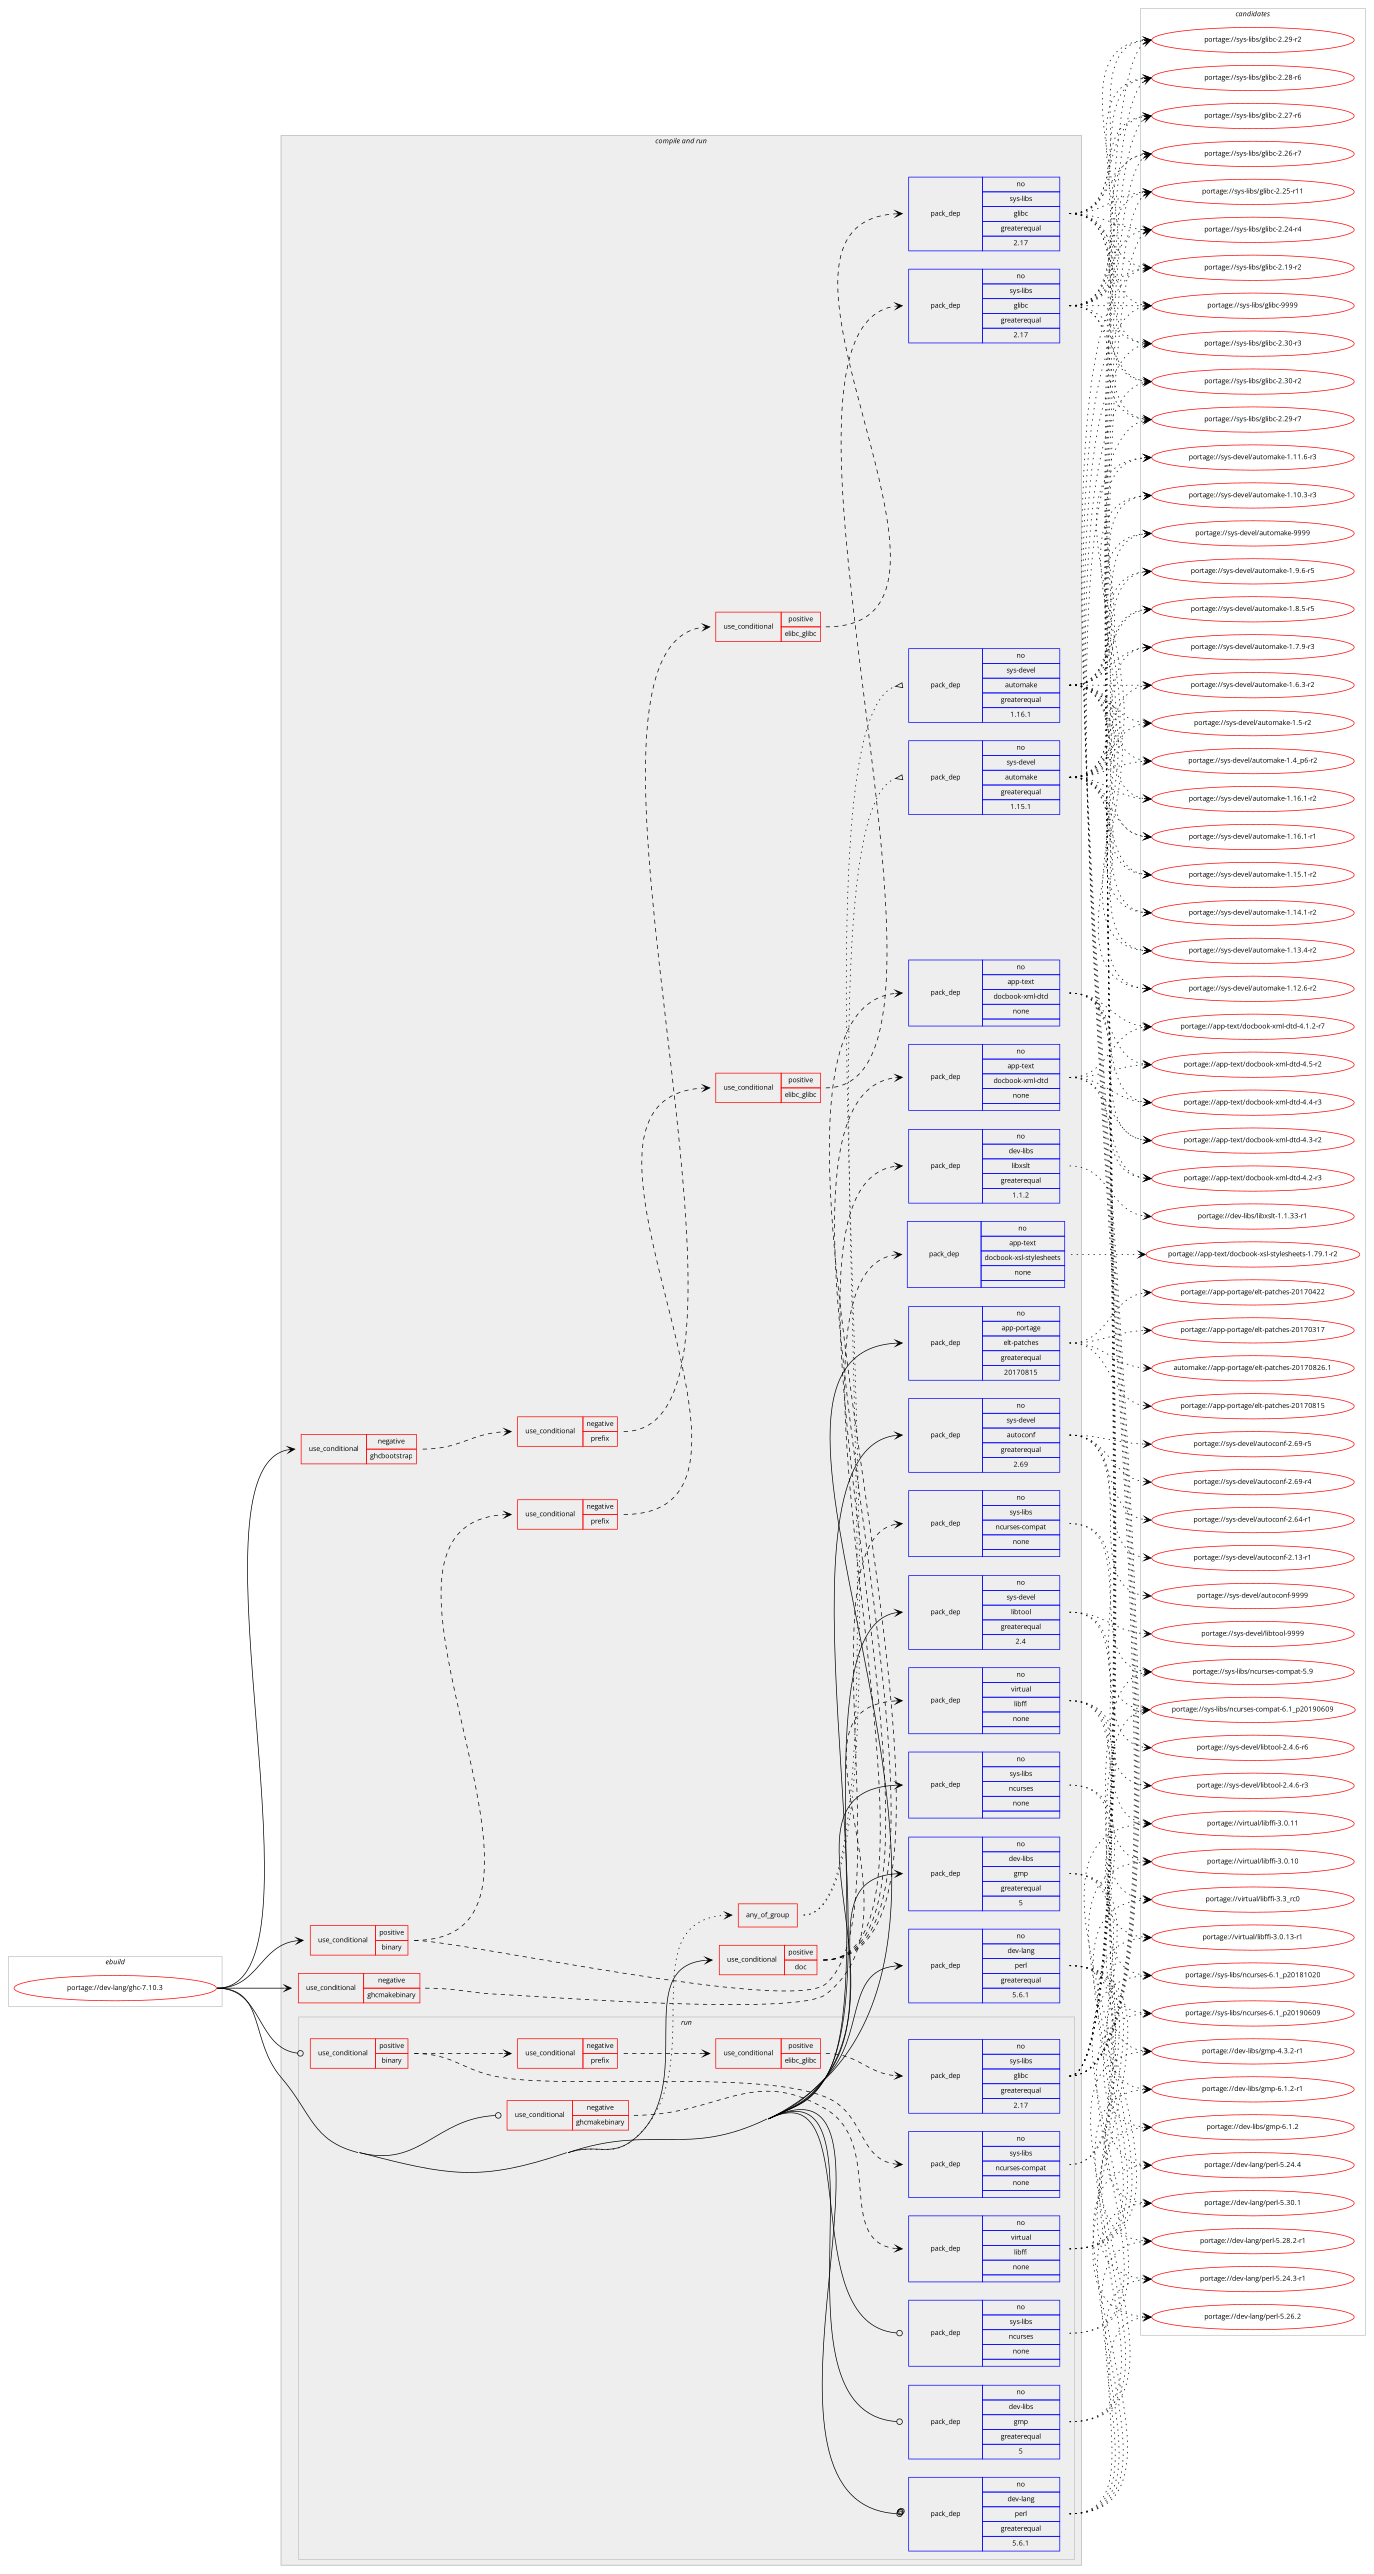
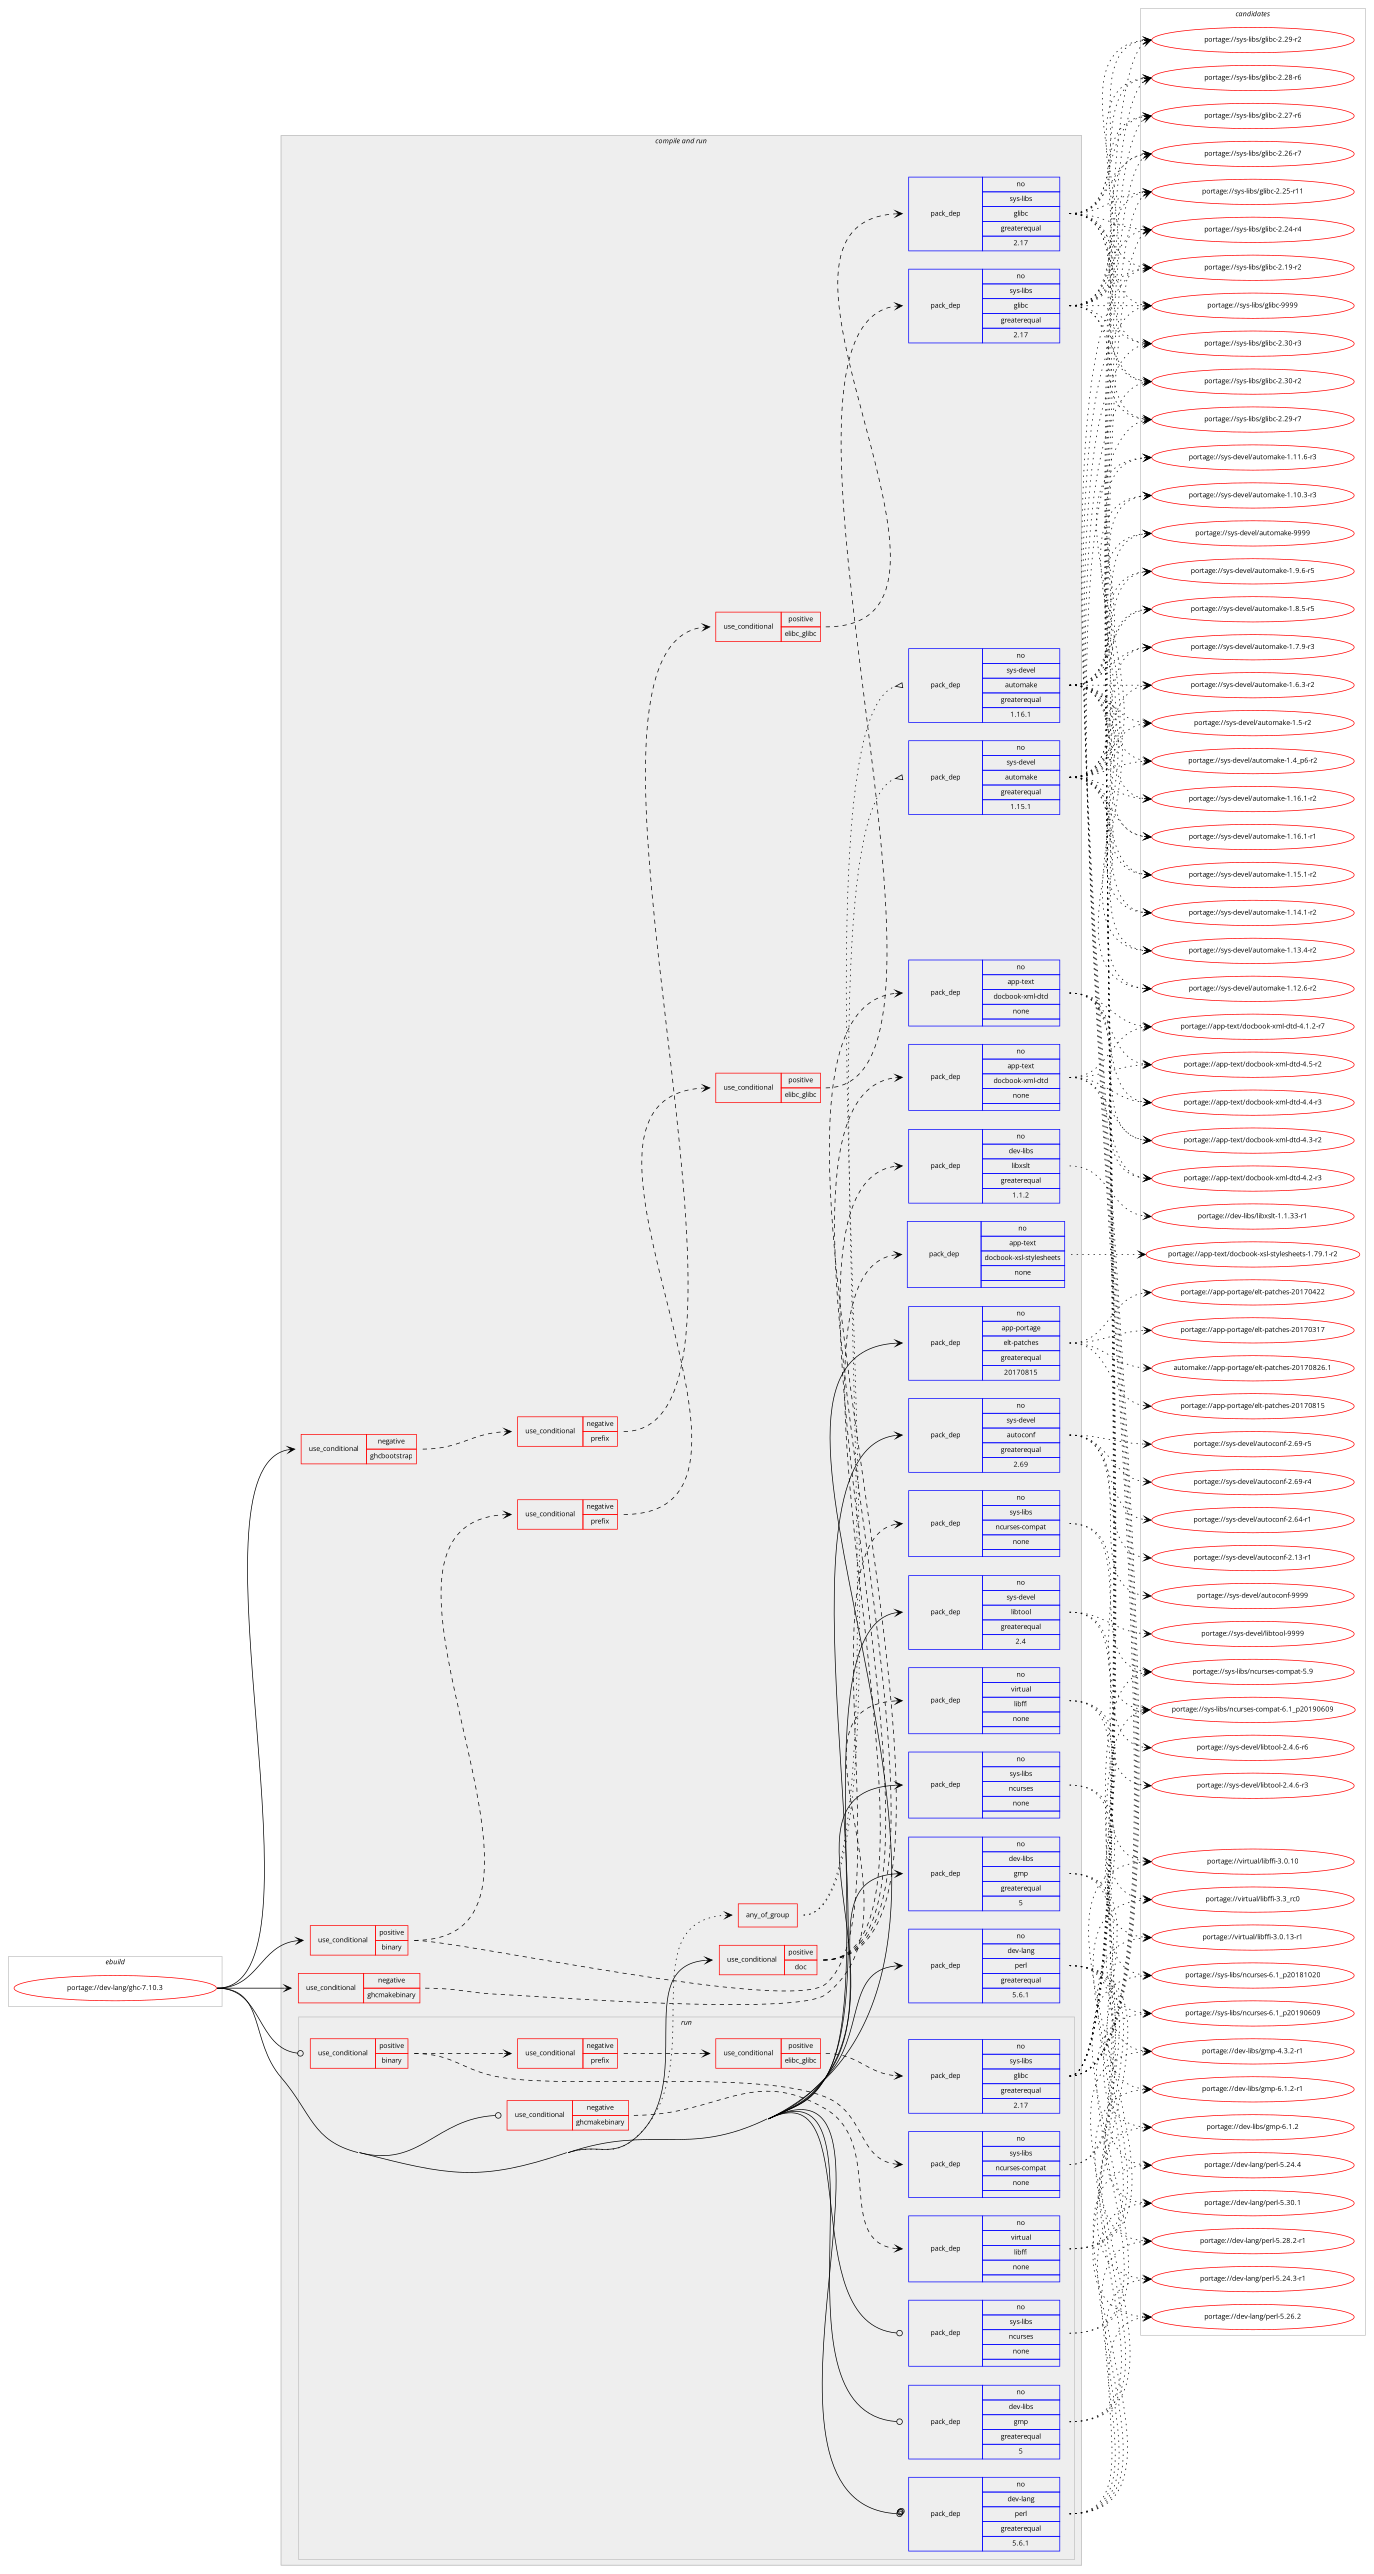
node "portage://virtual/libffi-3.0.11": removed
